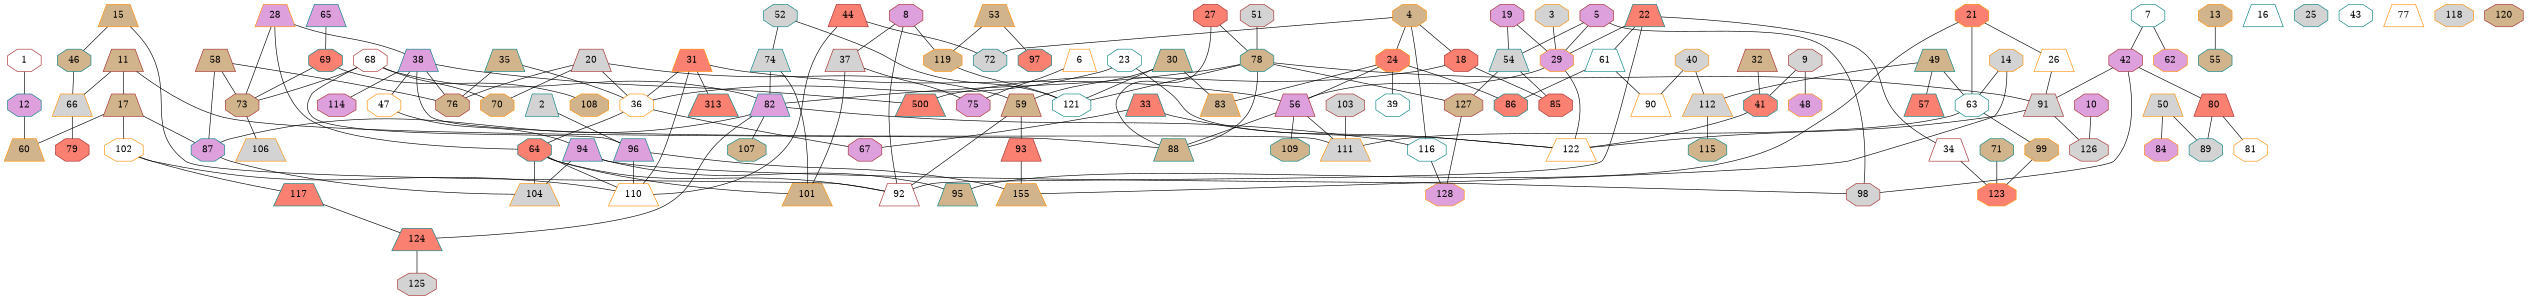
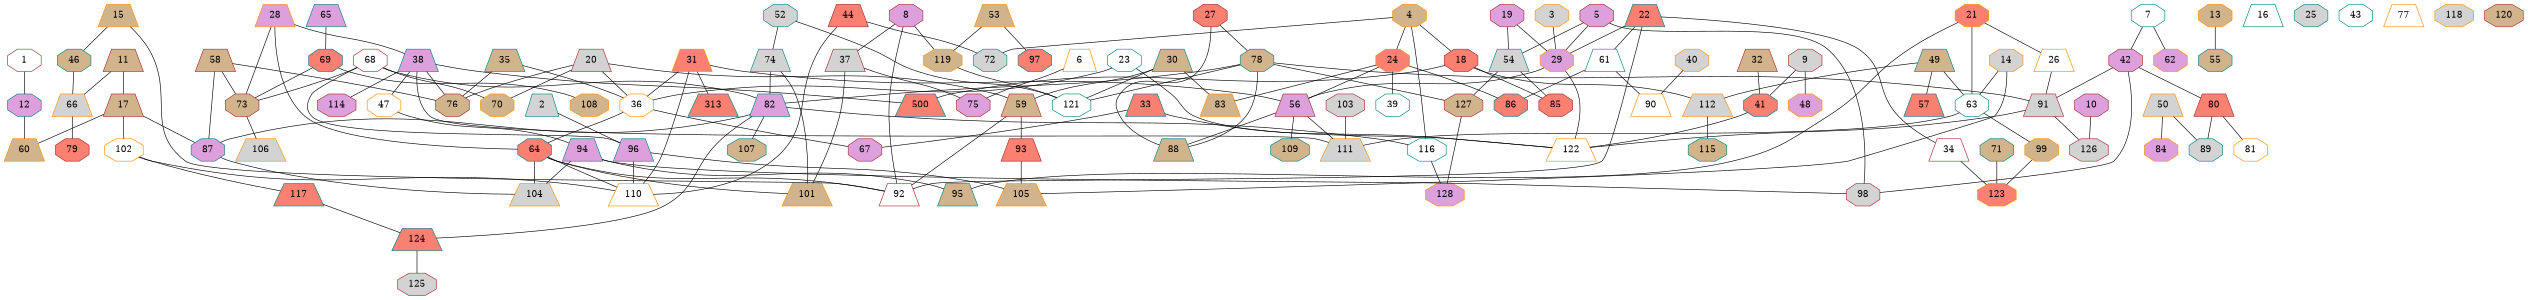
node "51": removed
edge "40" -- "112": now "18" -- "112"
edge "11" -- "88": removed
node "155": label "155" -> "105"
